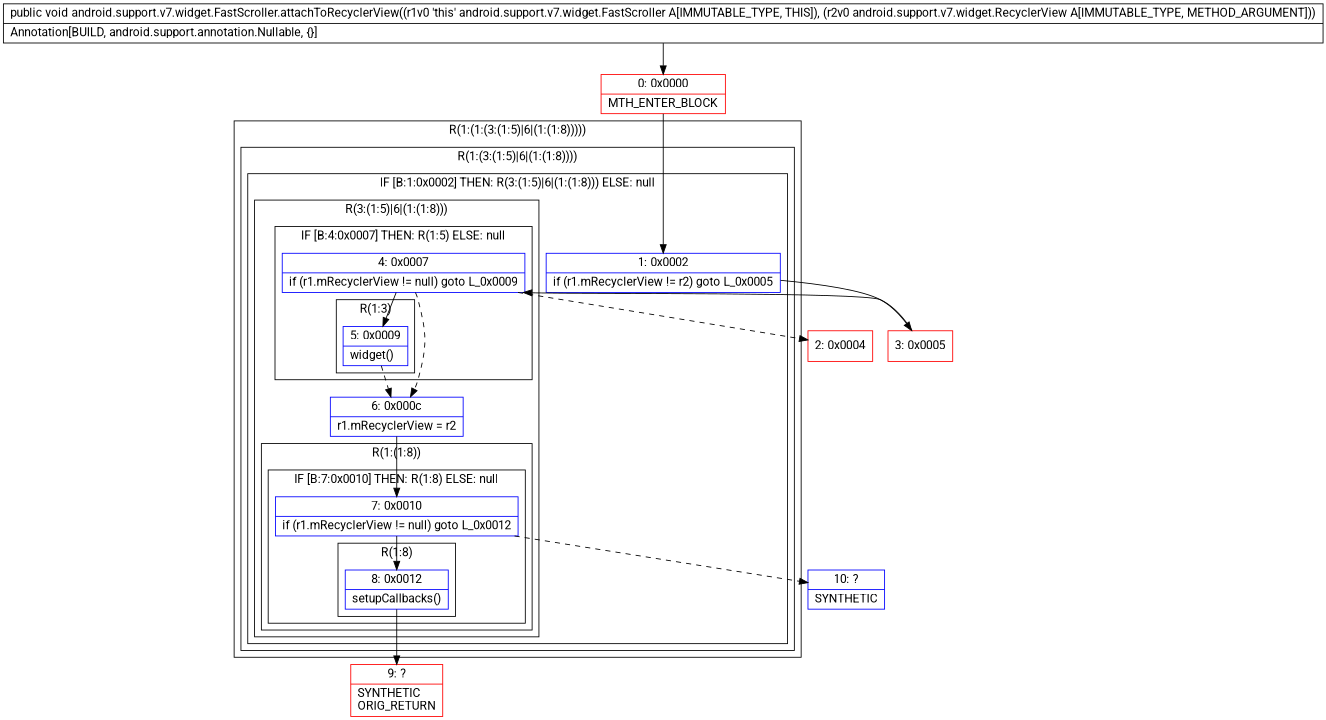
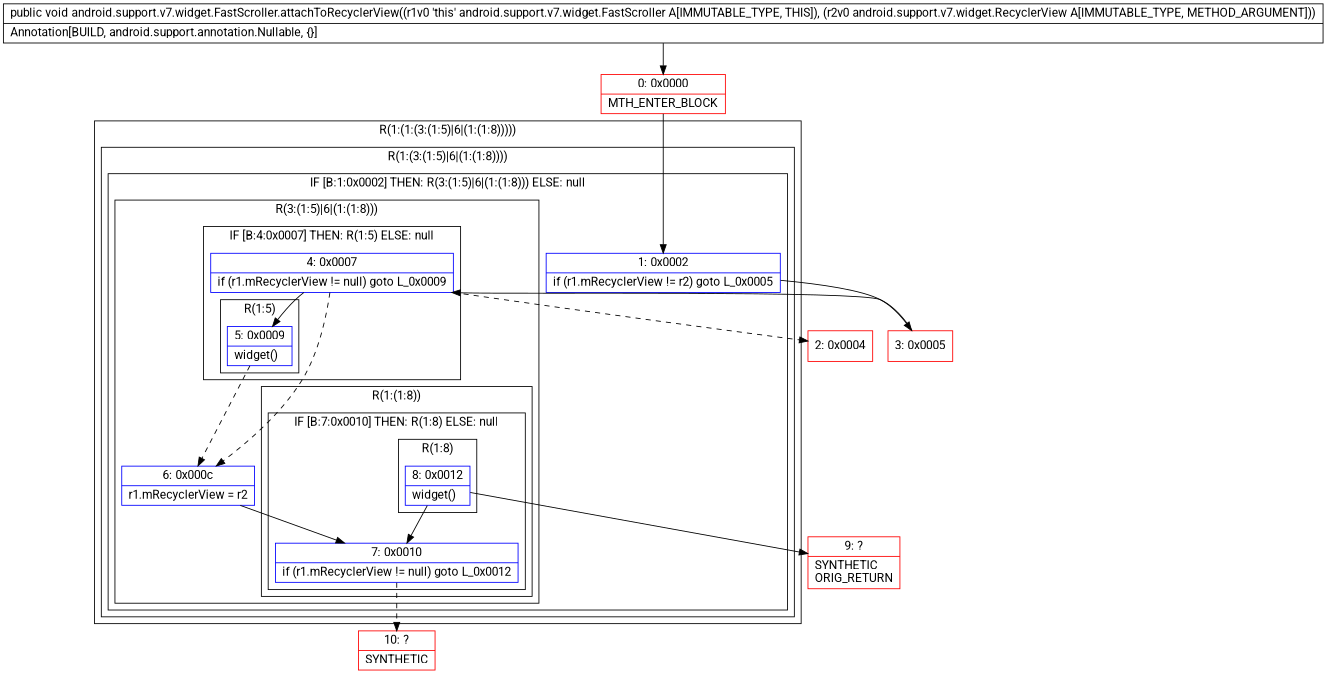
cluster "R(1:3)": label "R(1:3)" -> "R(1:5)"
edge "7: 0x0010" -> "8: 0x0012": reversed
node "10: ?": color blue -> red
node "8: 0x0012": text "setupCallbacks()" -> "widget()"
